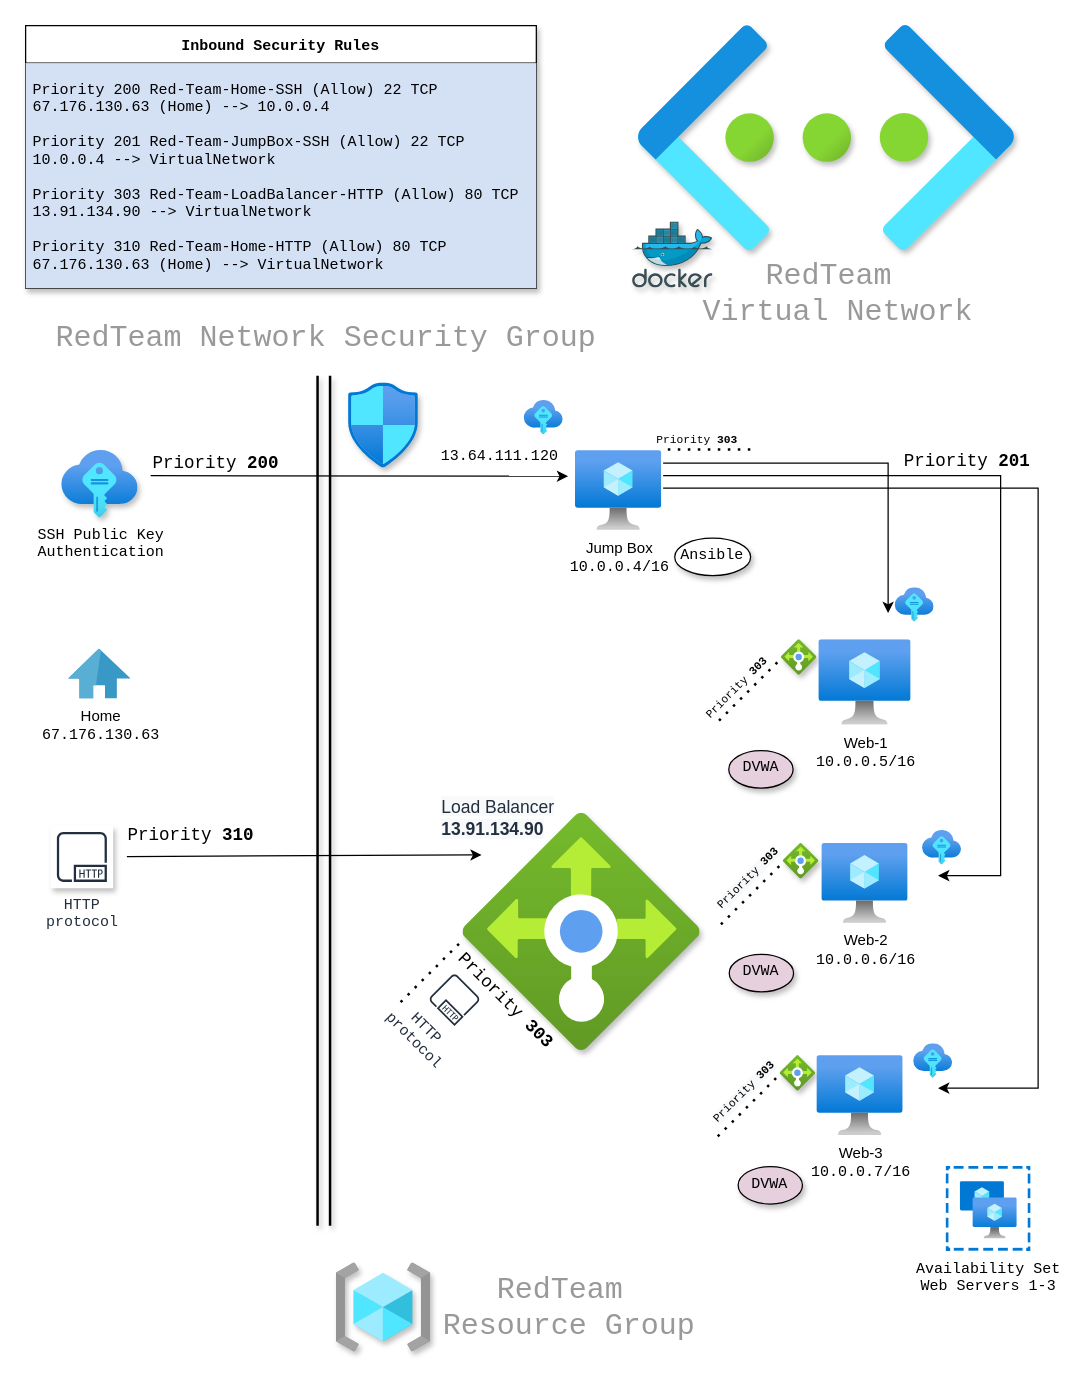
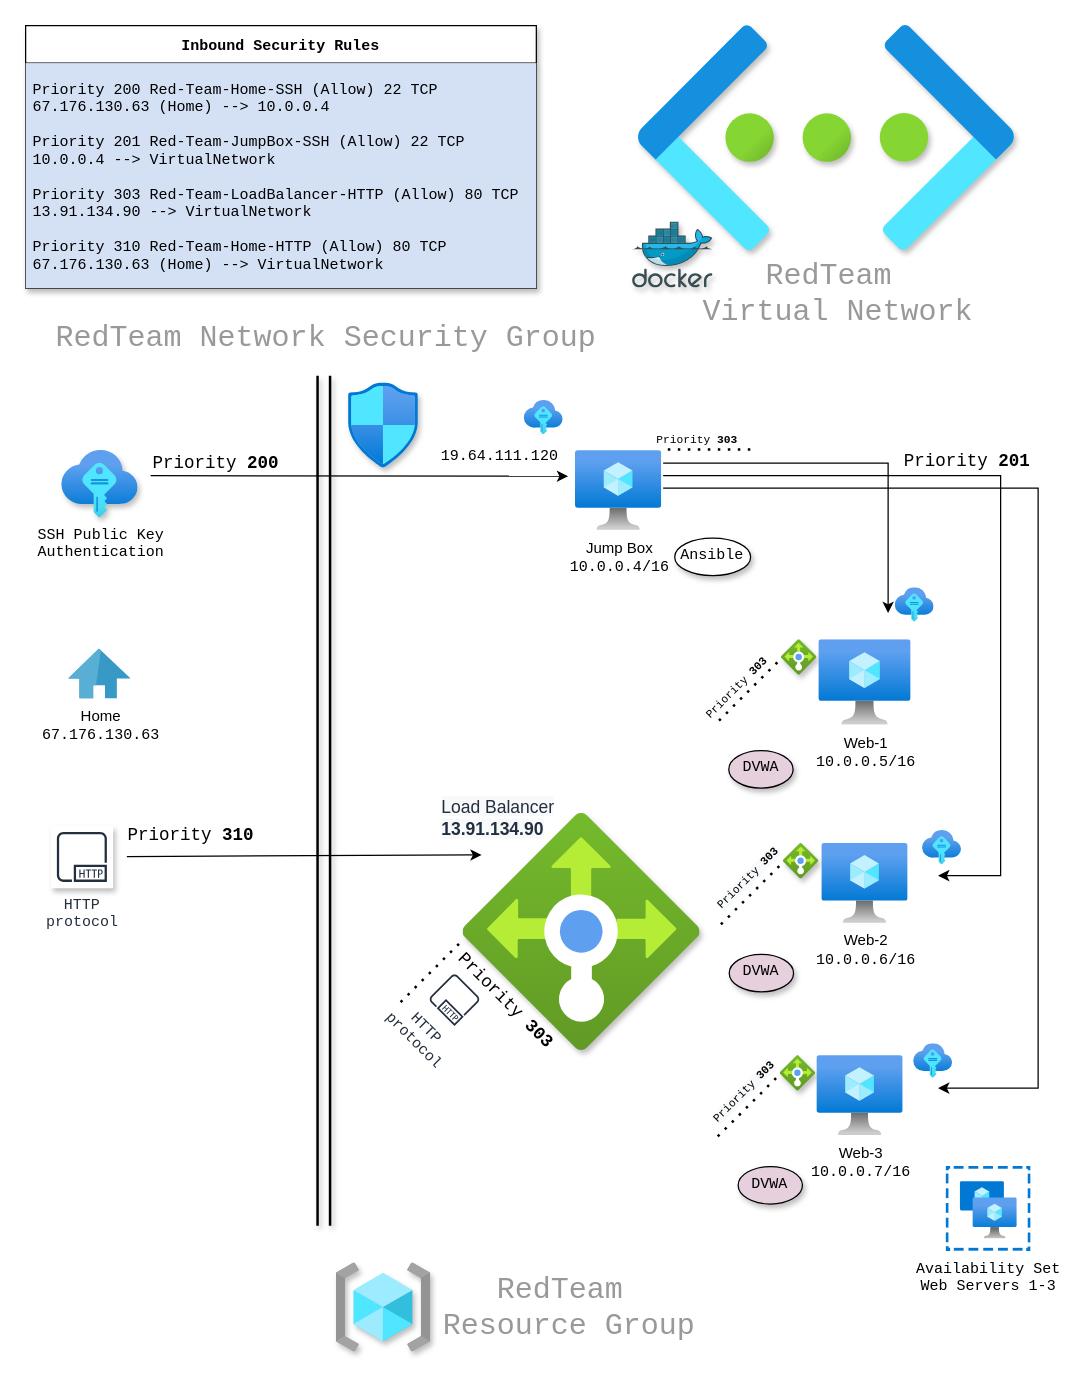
node "13.64.111.120": label "13.64.111.120" -> "19.64.111.120"
